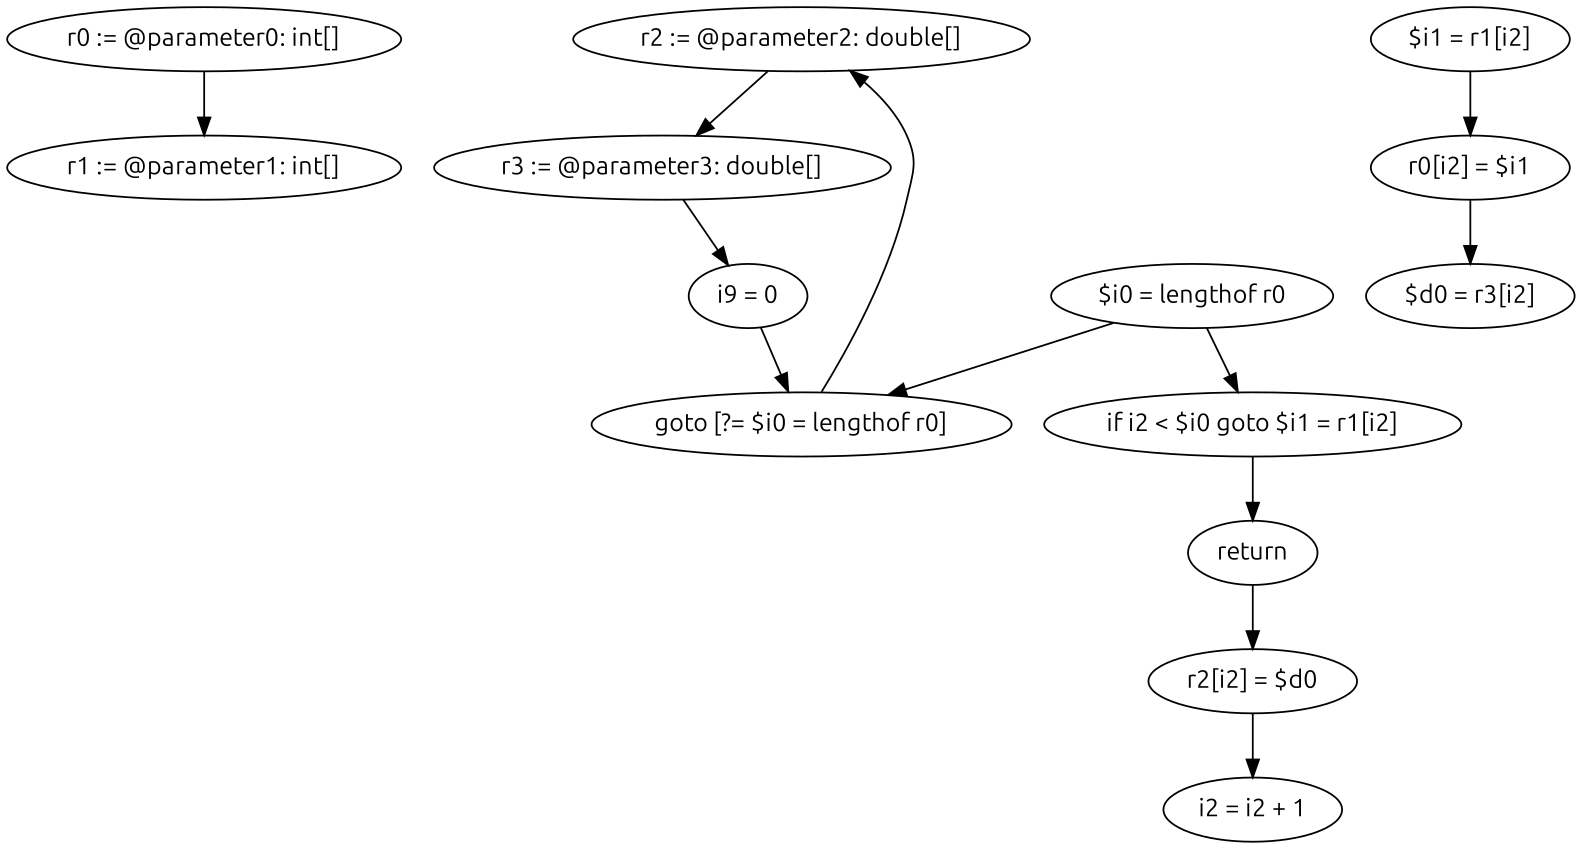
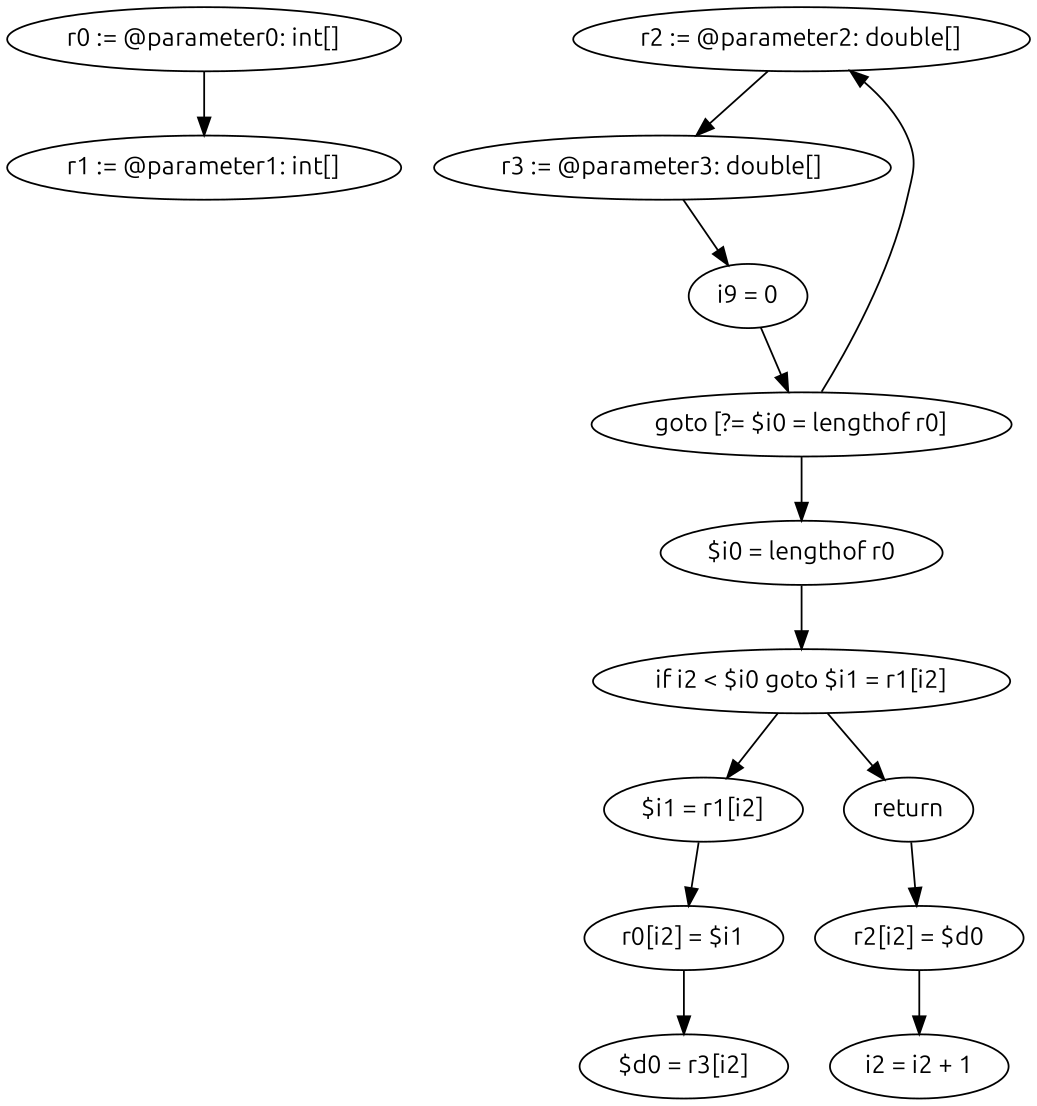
edge "$i0 = lengthof r0" -> "goto [?= $i0 = lengthof r0]": reversed
edge "if i2 < $i0 goto $i1 = r1[i2]" -> "$i1 = r1[i2]": added
